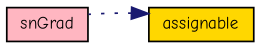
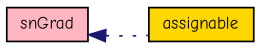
edge "snGrad" -> "assignable": reversed
